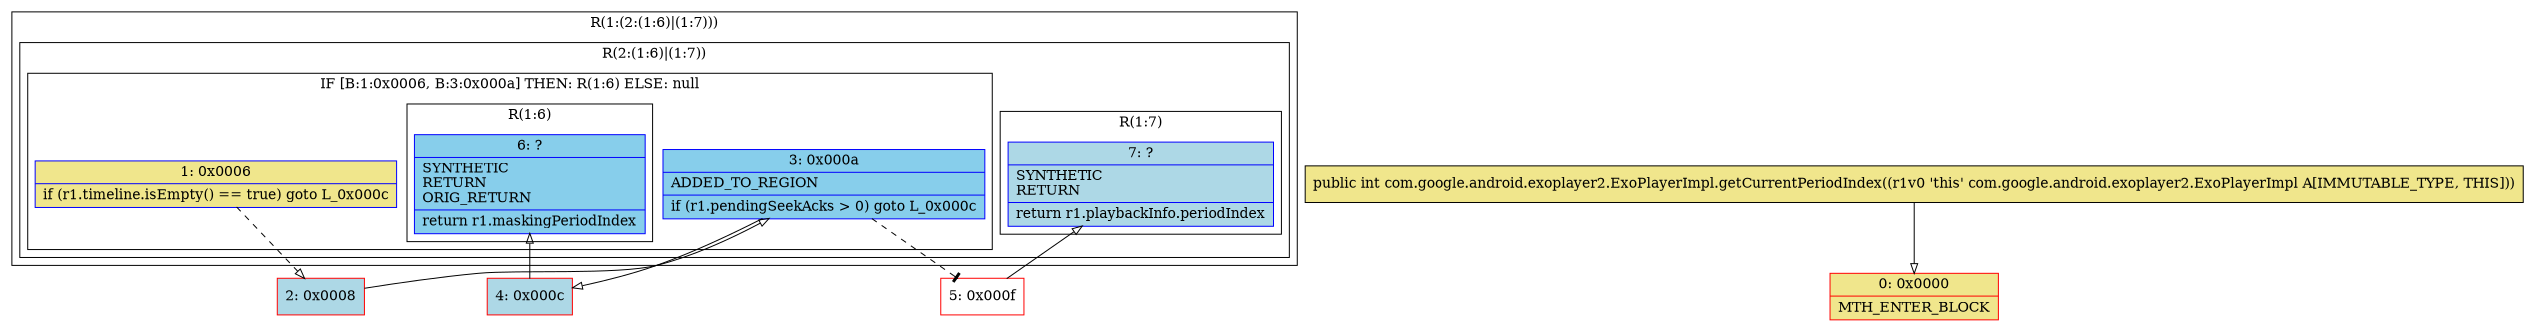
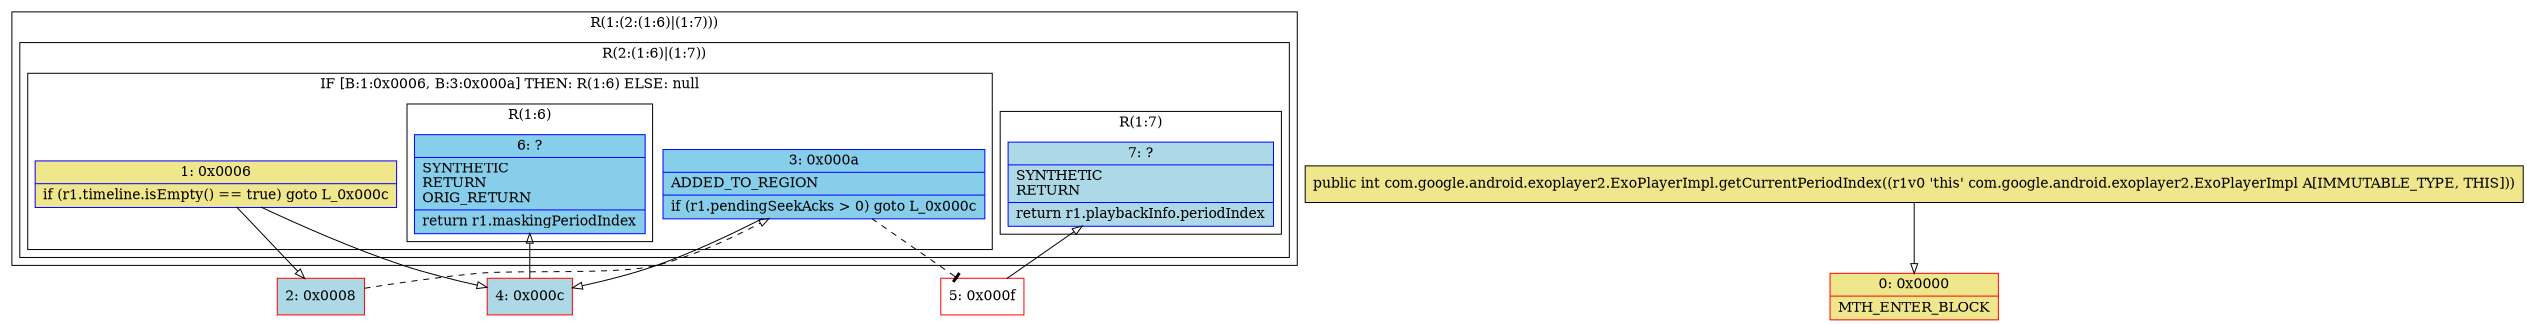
edge "1: 0x0006" -> "2: 0x0008": style dashed -> solid
edge "1: 0x0006" -> "4: 0x000c": added
edge "2: 0x0008" -> "3: 0x000a": style solid -> dashed
